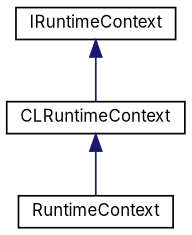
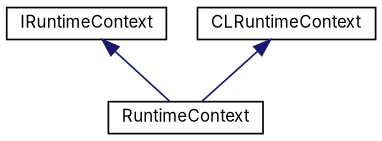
edge "CLRuntimeContext" -> "IRuntimeContext": now "RuntimeContext" -> "IRuntimeContext"
